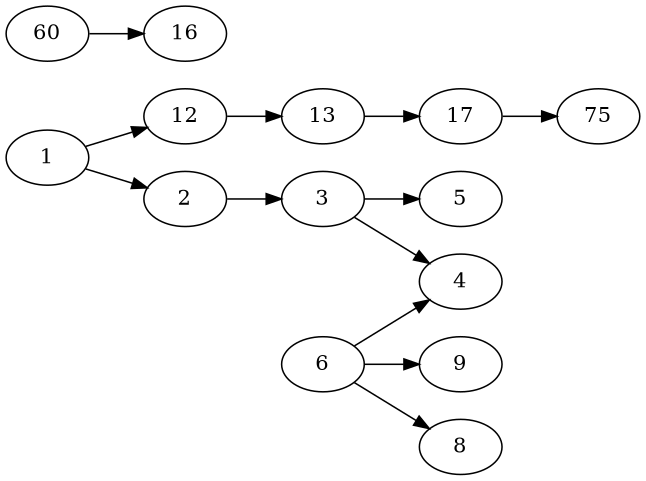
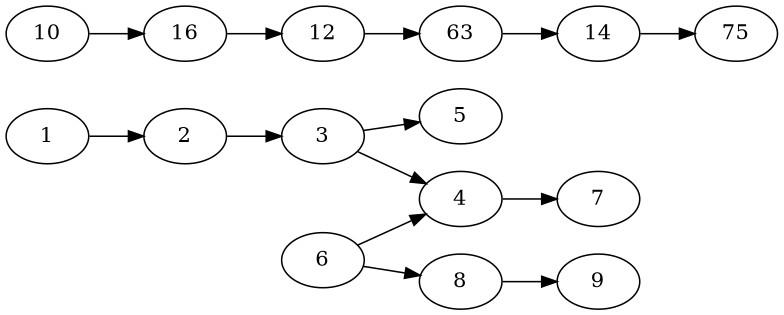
node "60": label "60" -> "10"
node "13": label "13" -> "63"
node "17": label "17" -> "14"
edge "1" -> "12": now "16" -> "12"
node "7": added
edge "6" -> "9": now "8" -> "9"
